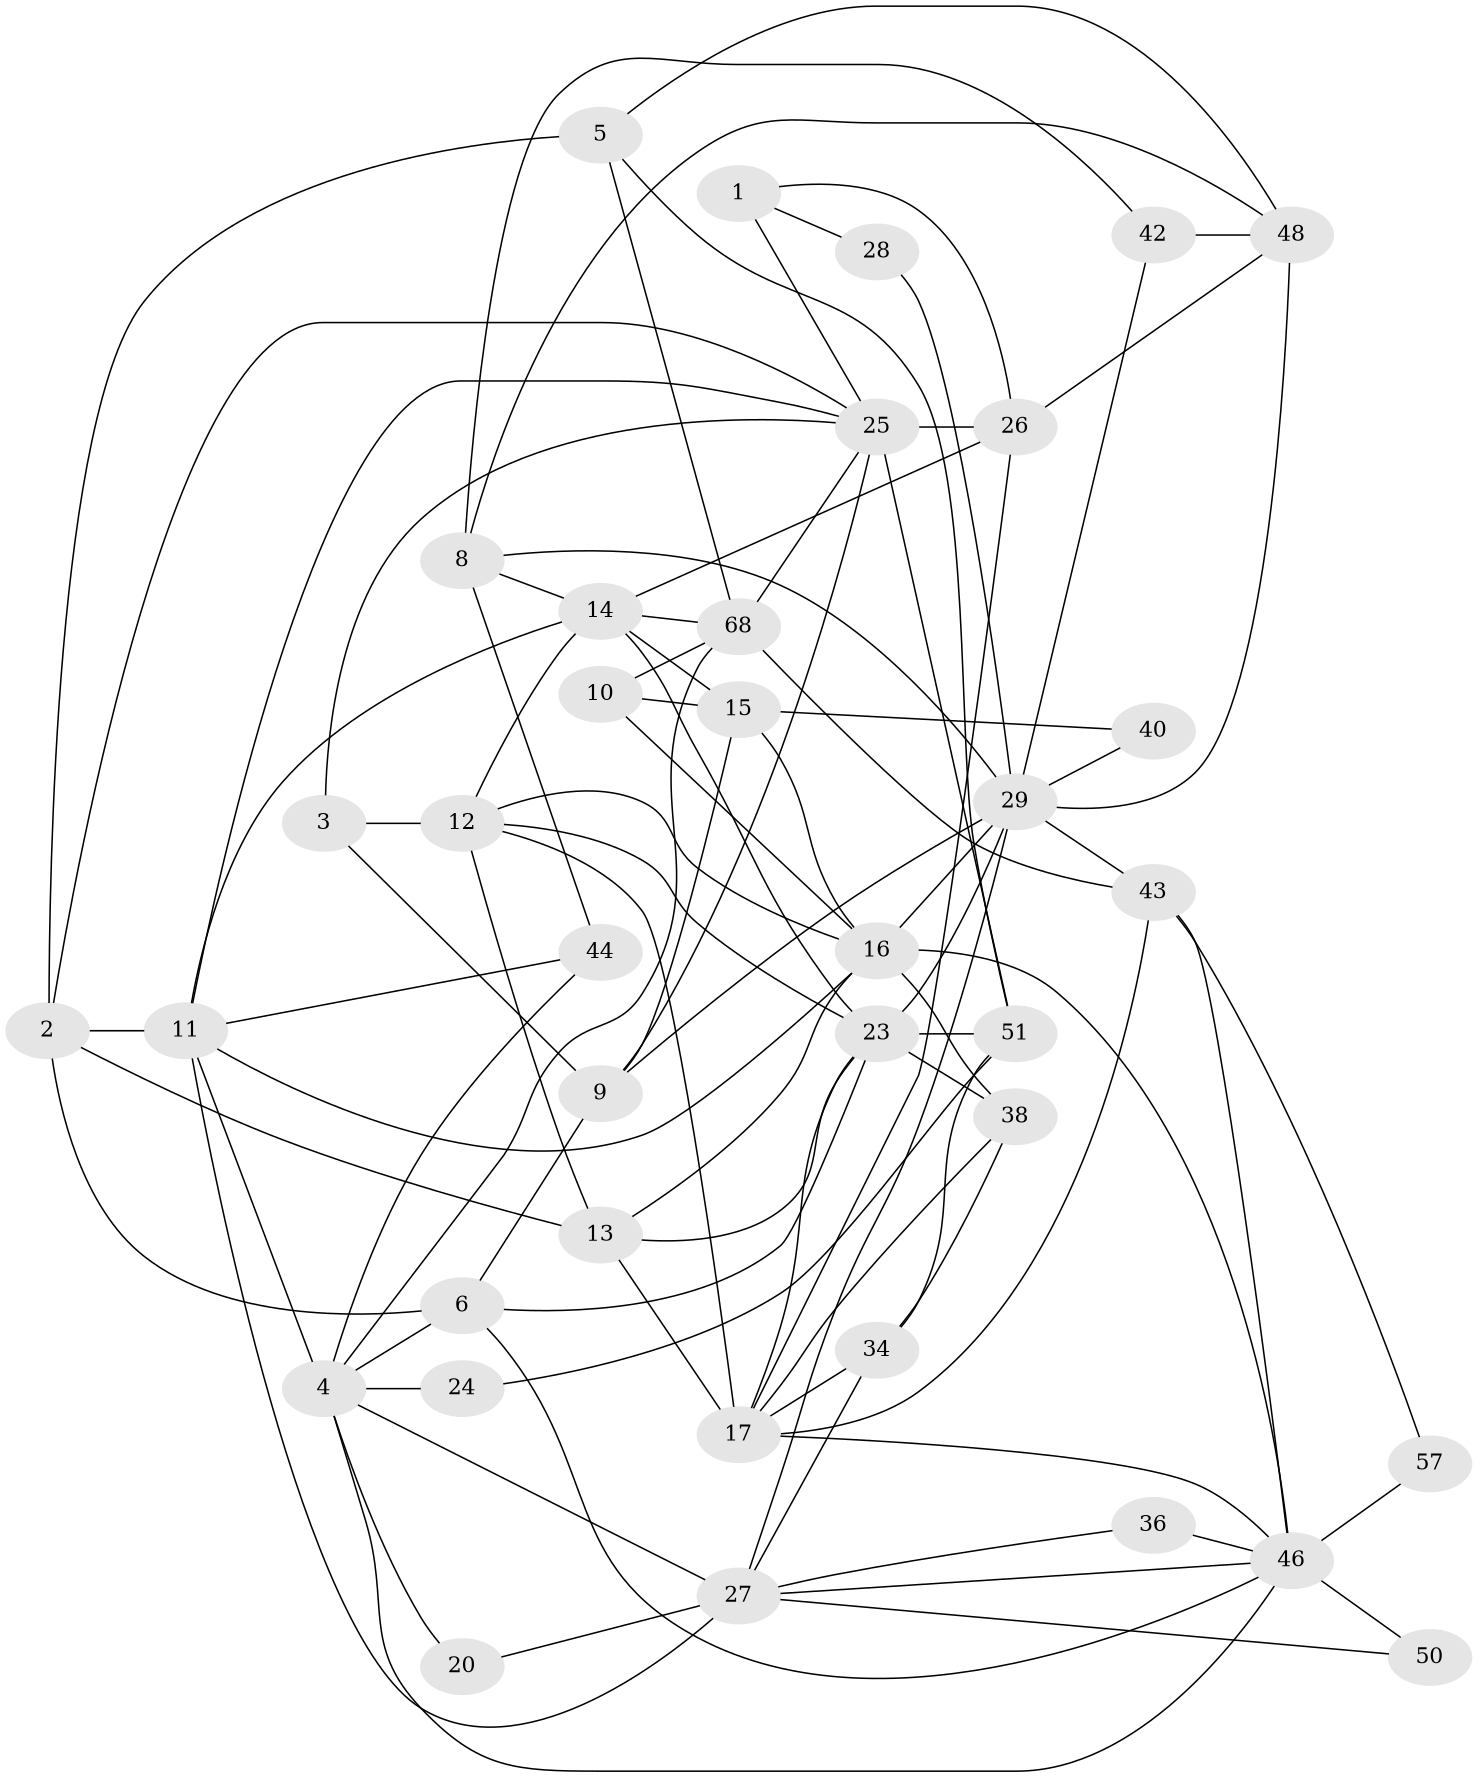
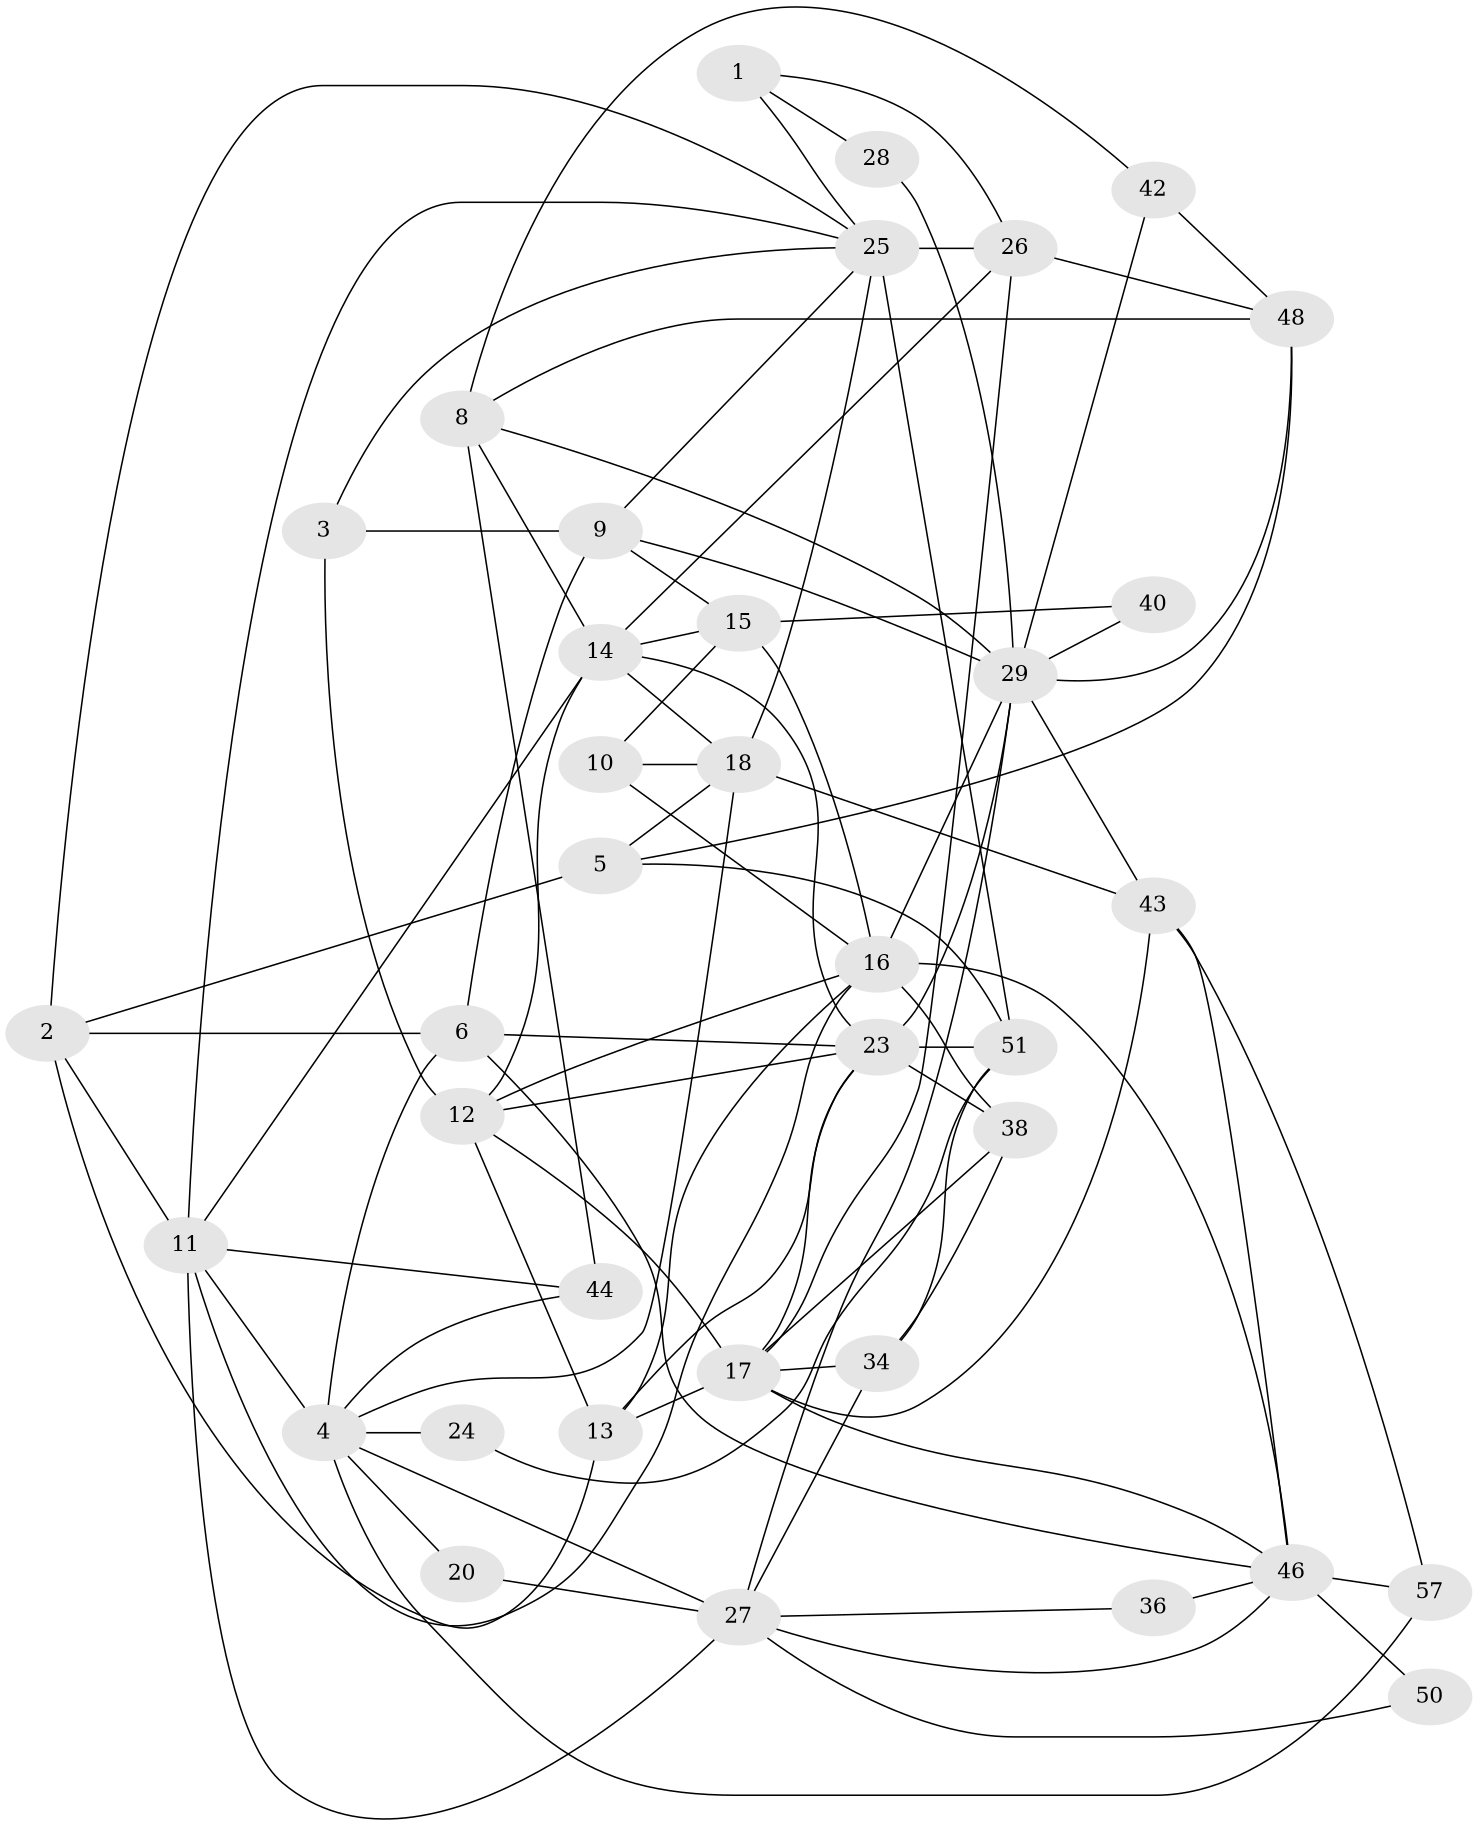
node "68": label "68" -> "18"
edge "4" -- "46": now "4" -- "57"
